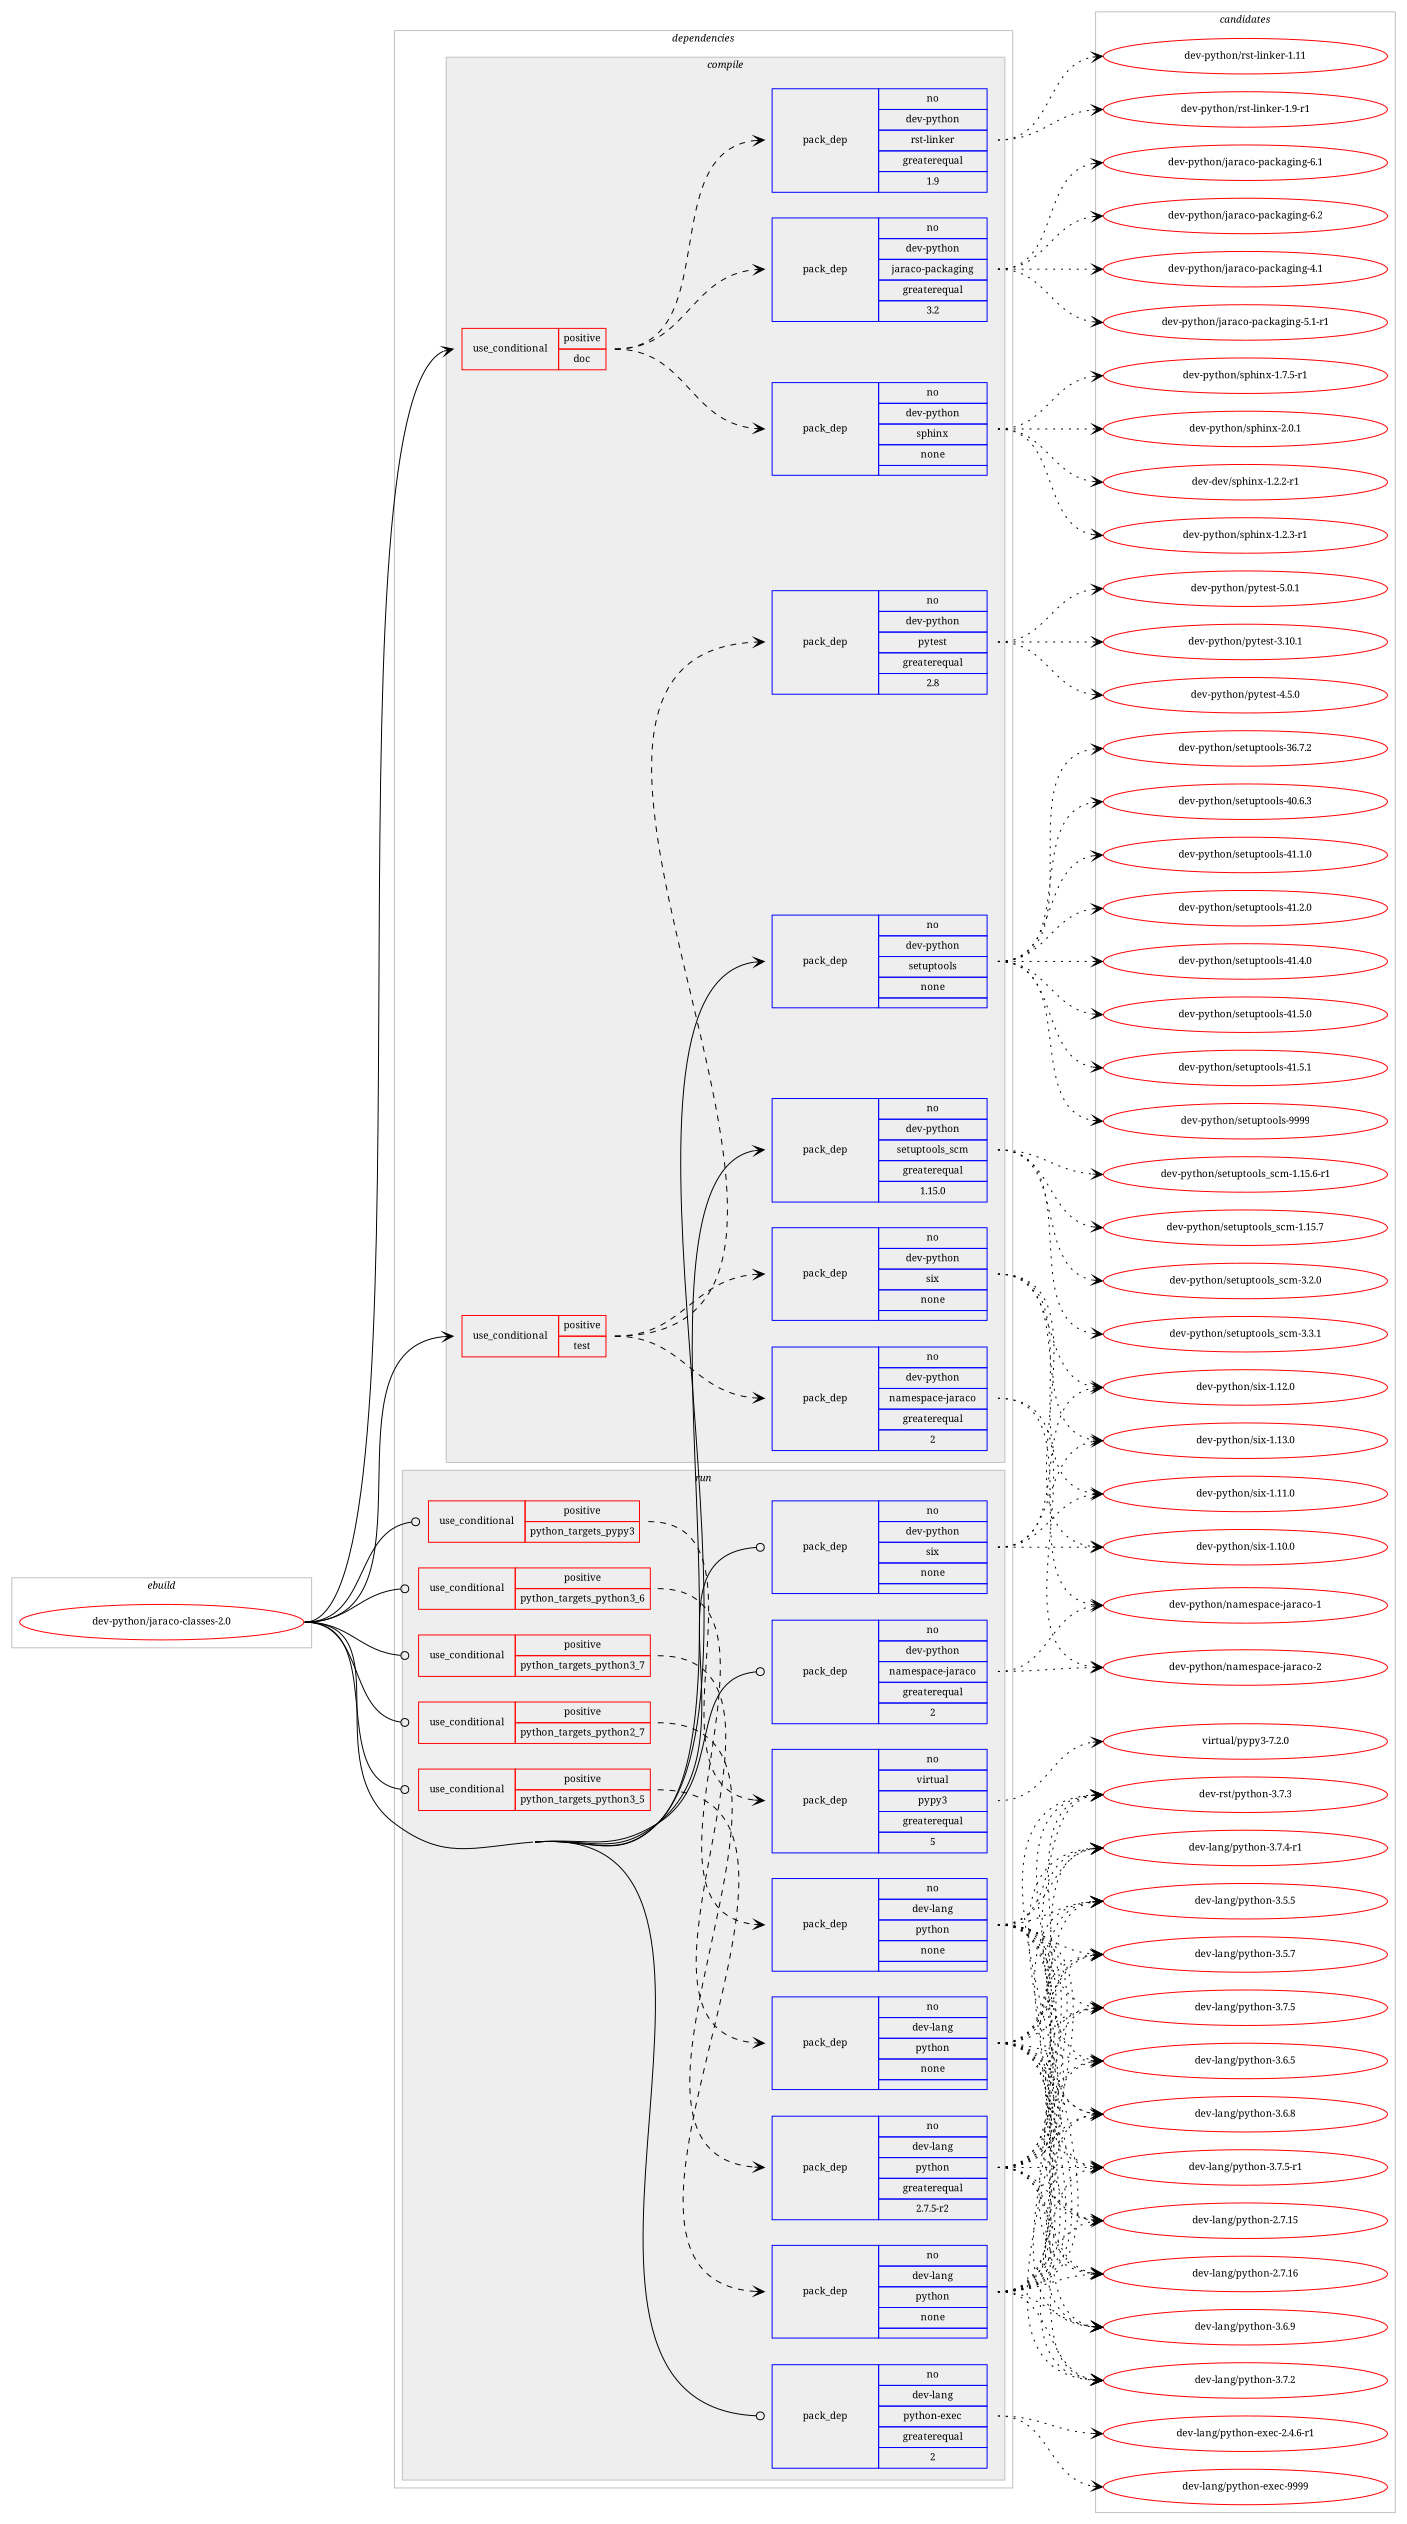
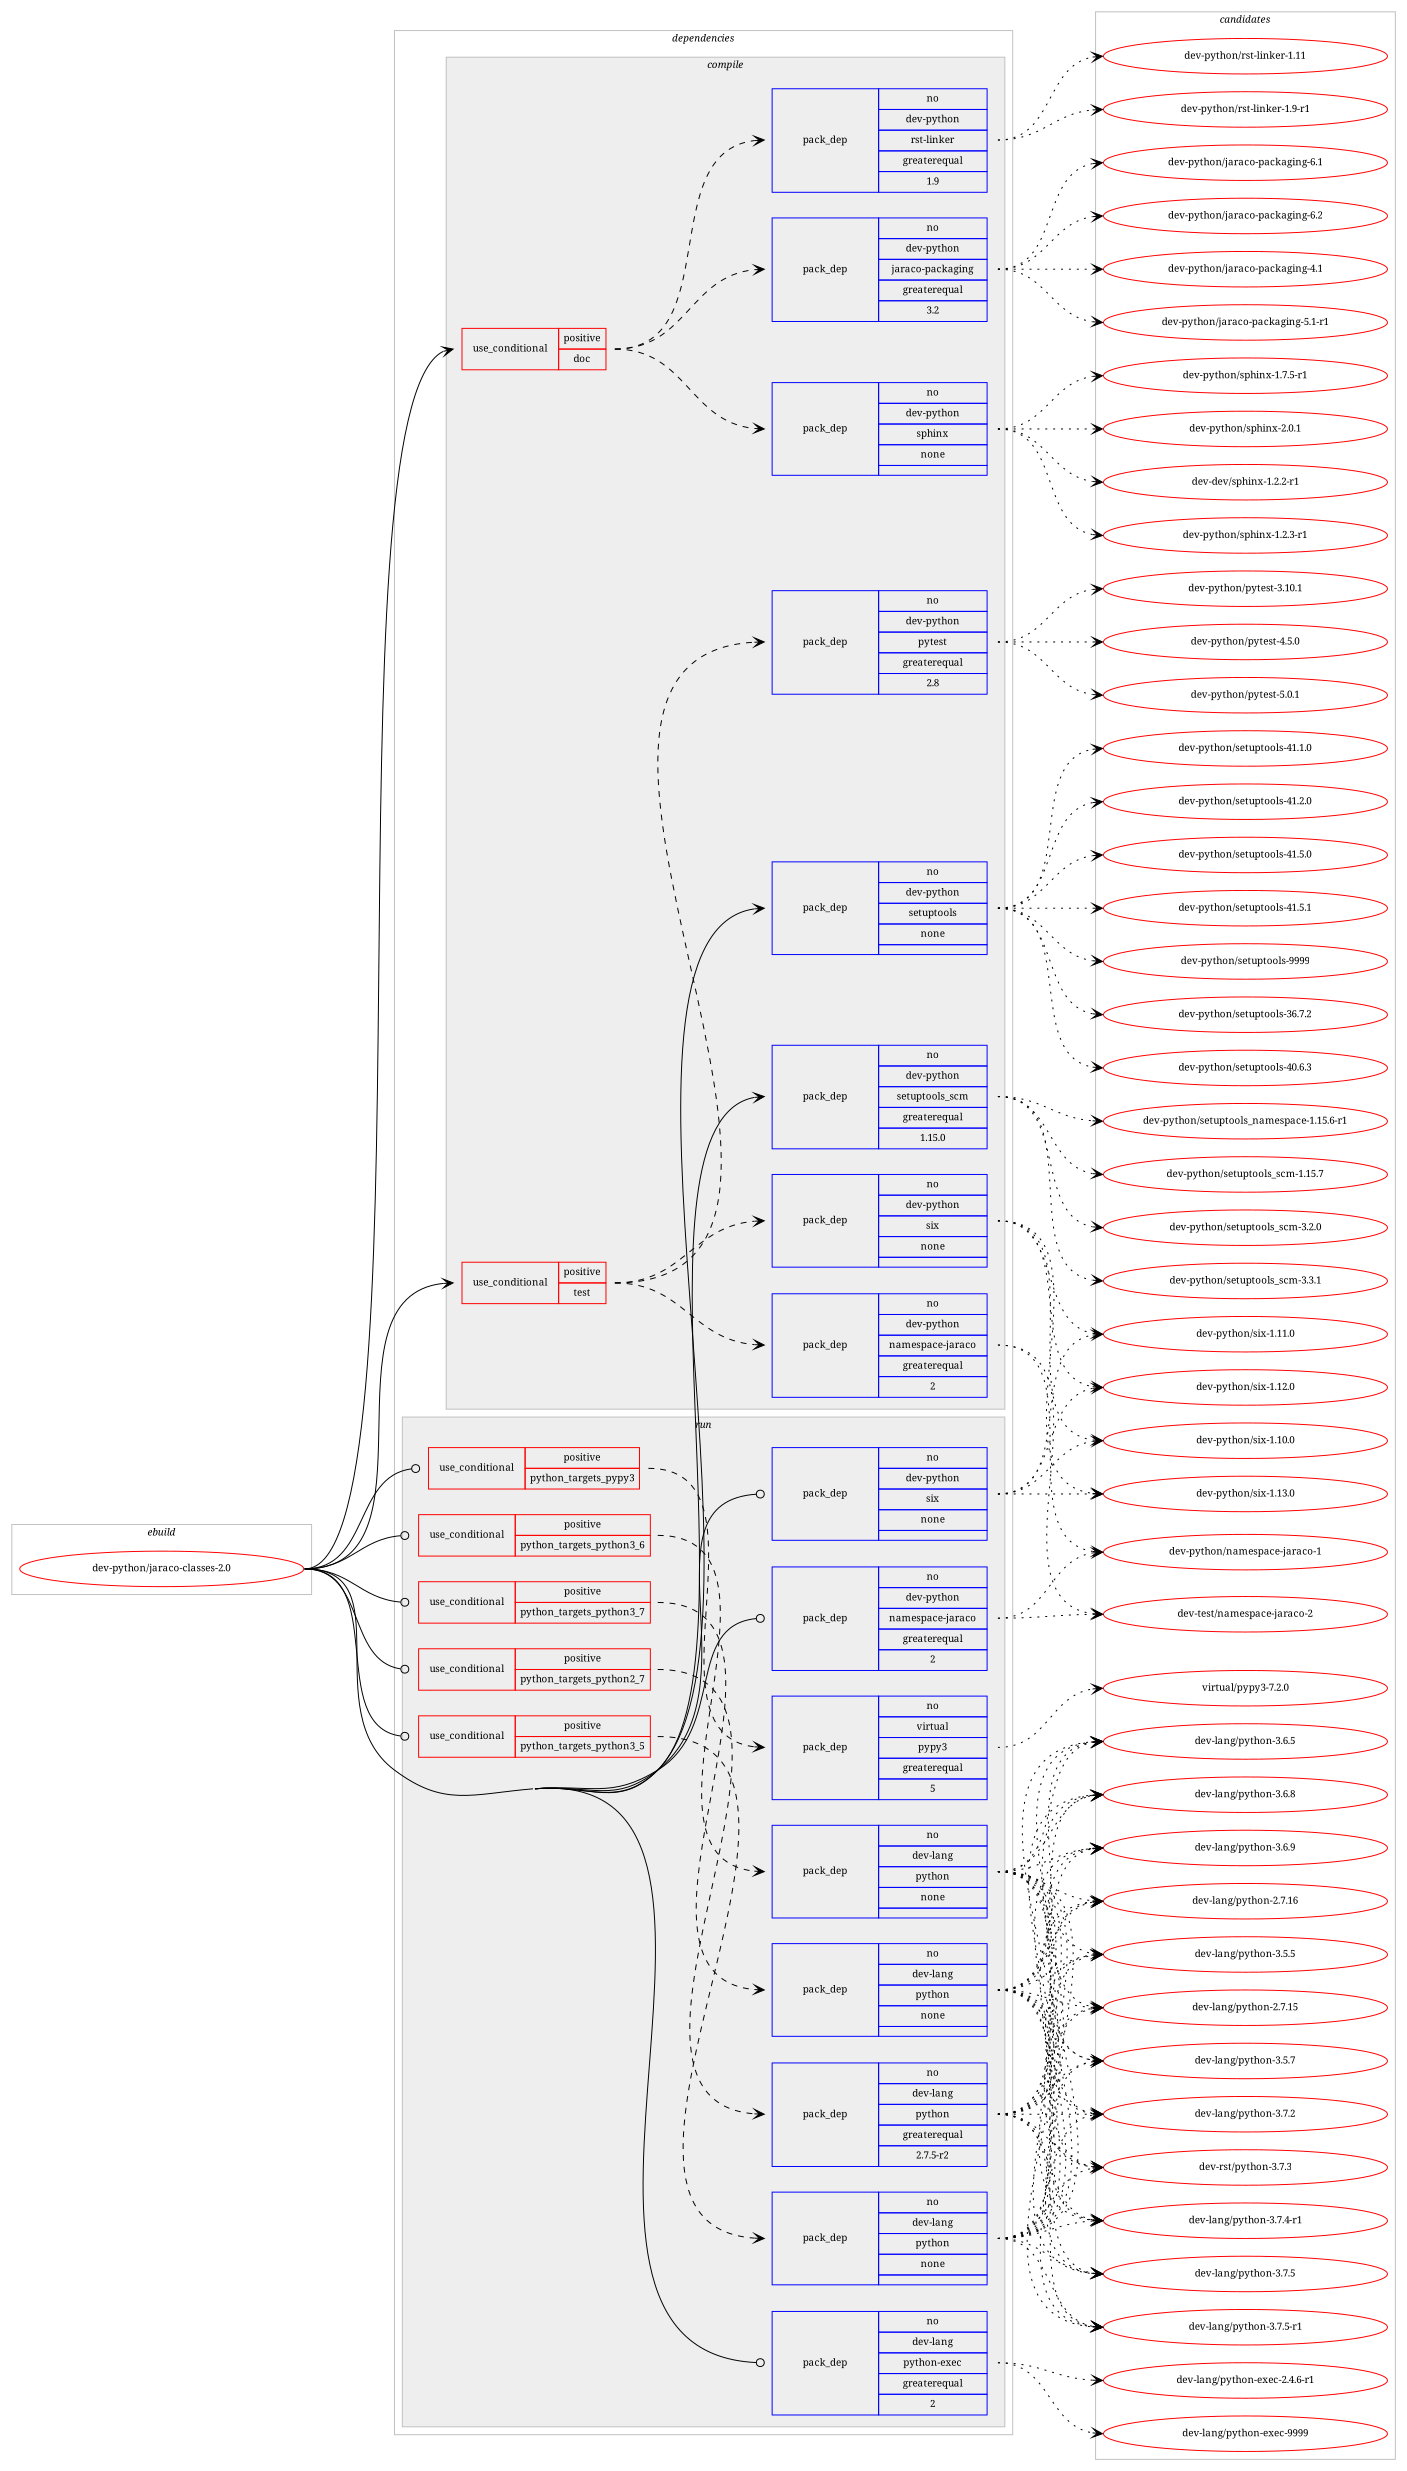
node "dev-python/setuptools-41.4.0": removed
node "dev-python/setuptools_scm-1.15.6-r1": label "dev-python/setuptools_scm-1.15.6-r1" -> "dev-python/setuptools_namespace-1.15.6-r1"
node "dev-python/namespace-jaraco-2": label "dev-python/namespace-jaraco-2" -> "dev-test/namespace-jaraco-2"
